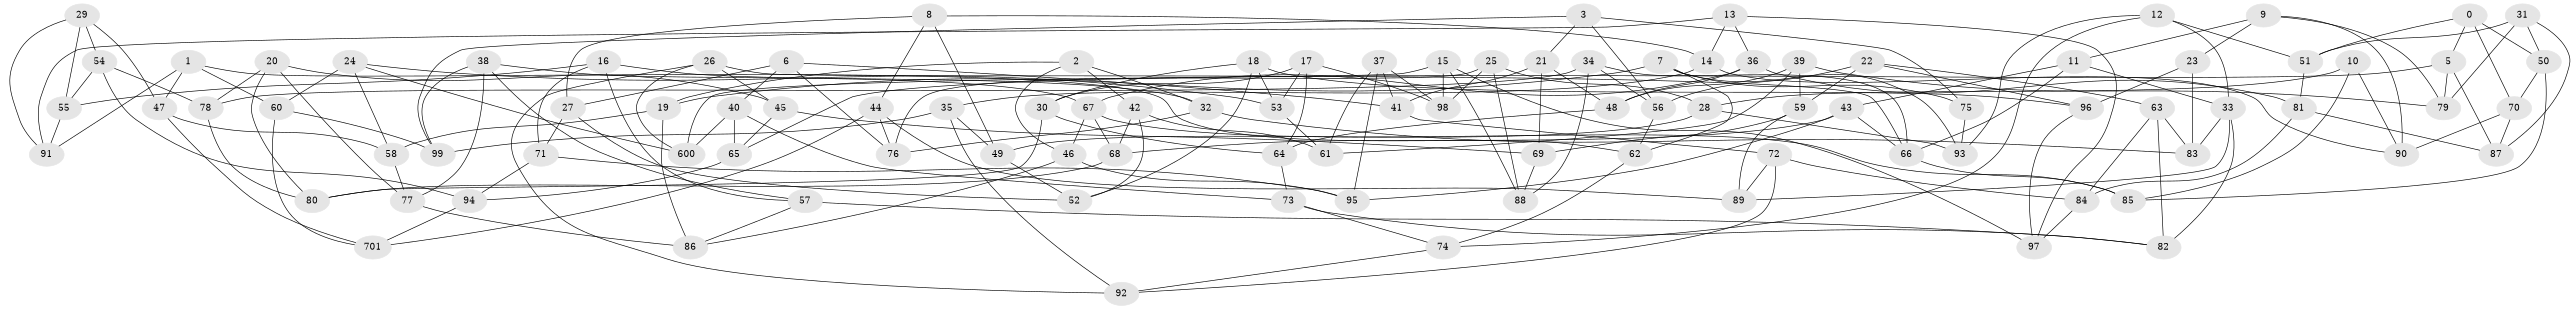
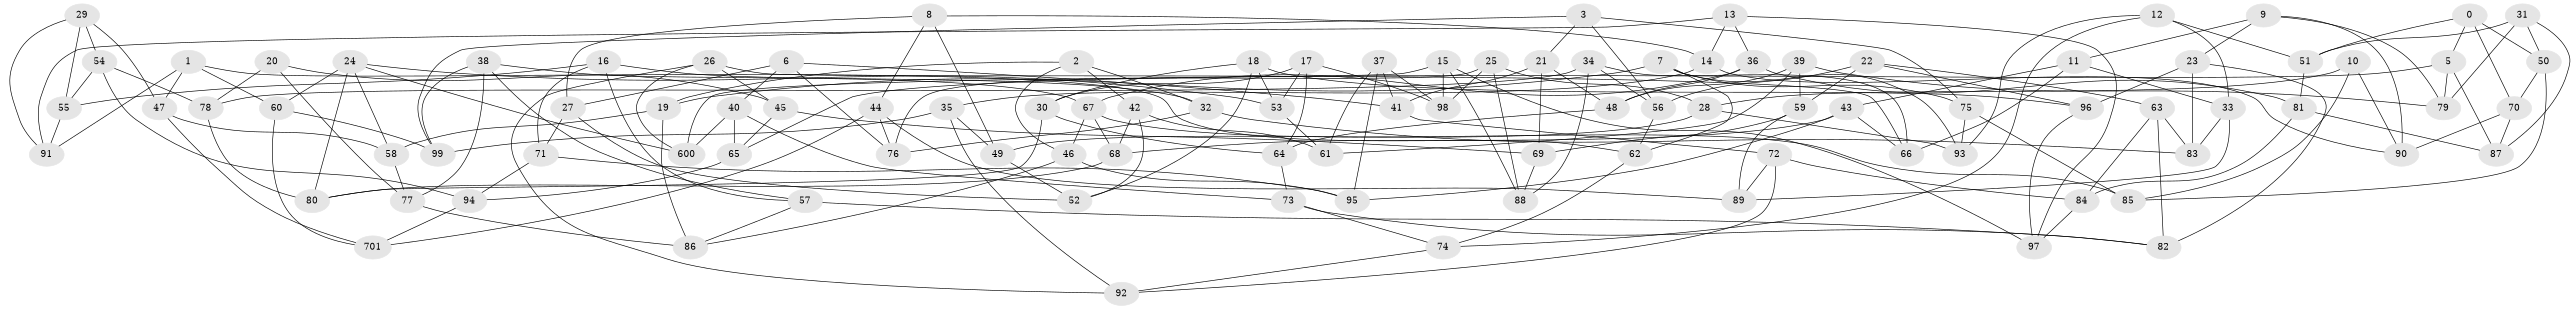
edge "20" -- "80": now "24" -- "80"
edge "66" -- "85": now "75" -- "85"
edge "33" -- "82": now "23" -- "82"
